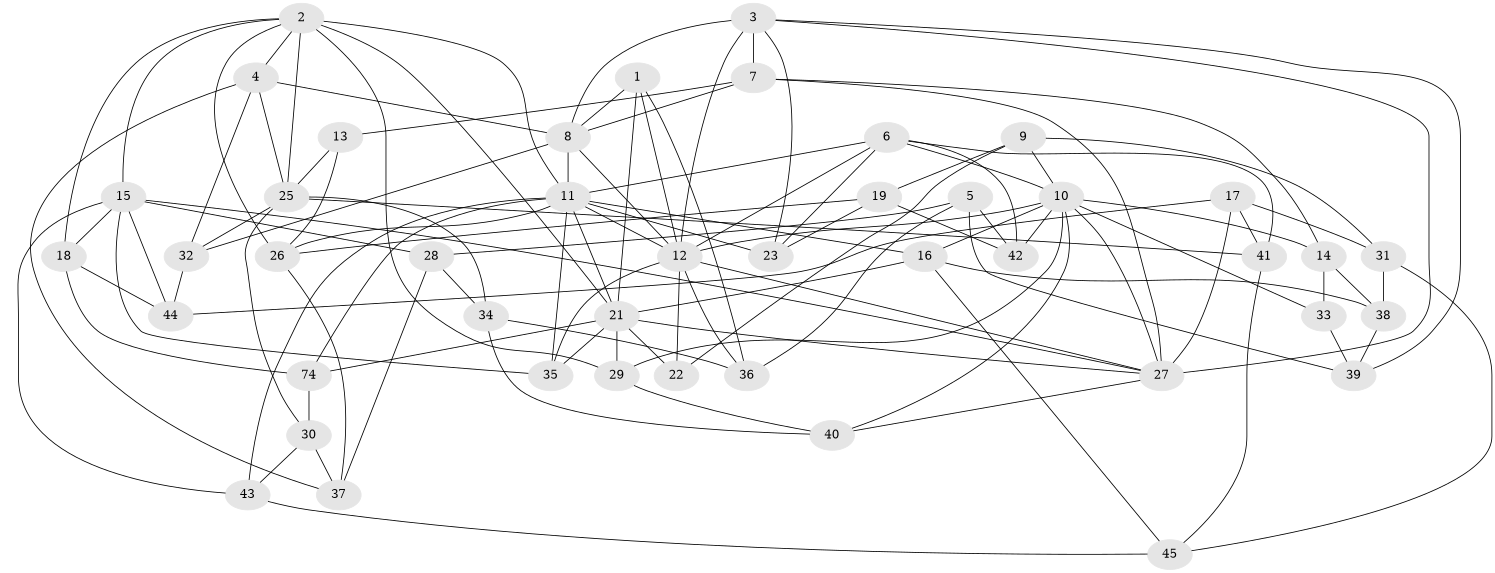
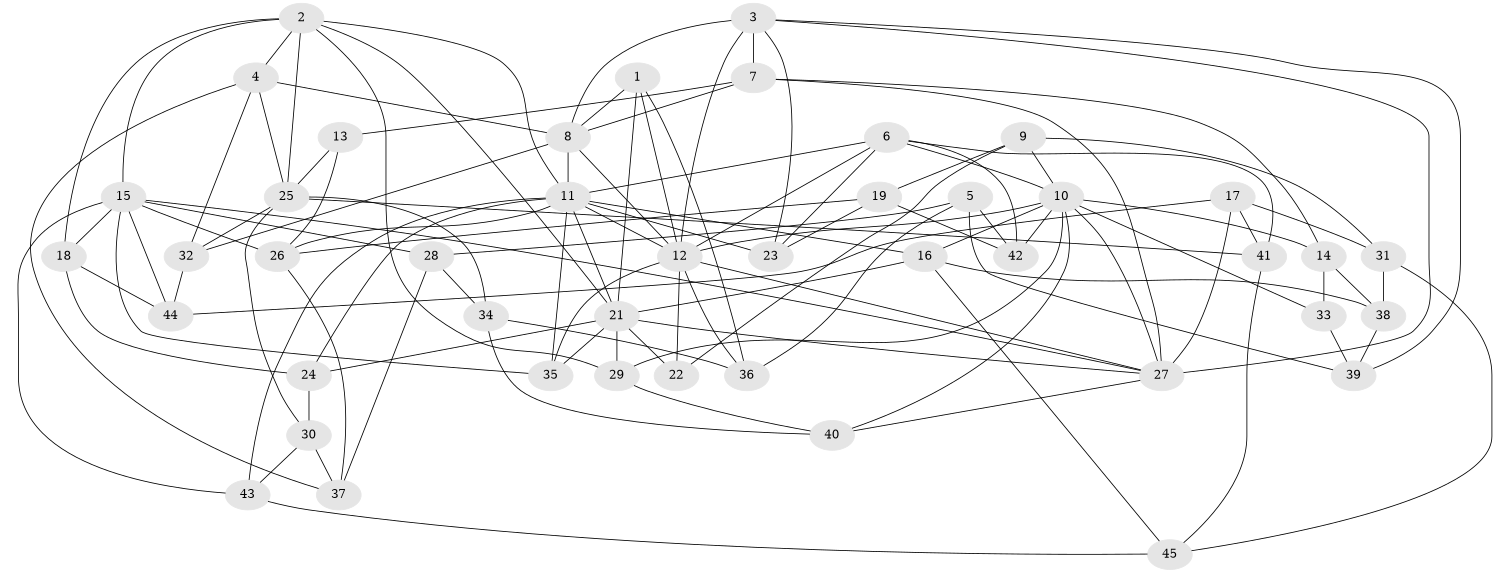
edge "2" -- "26": now "15" -- "26"
node "74": label "74" -> "24"
